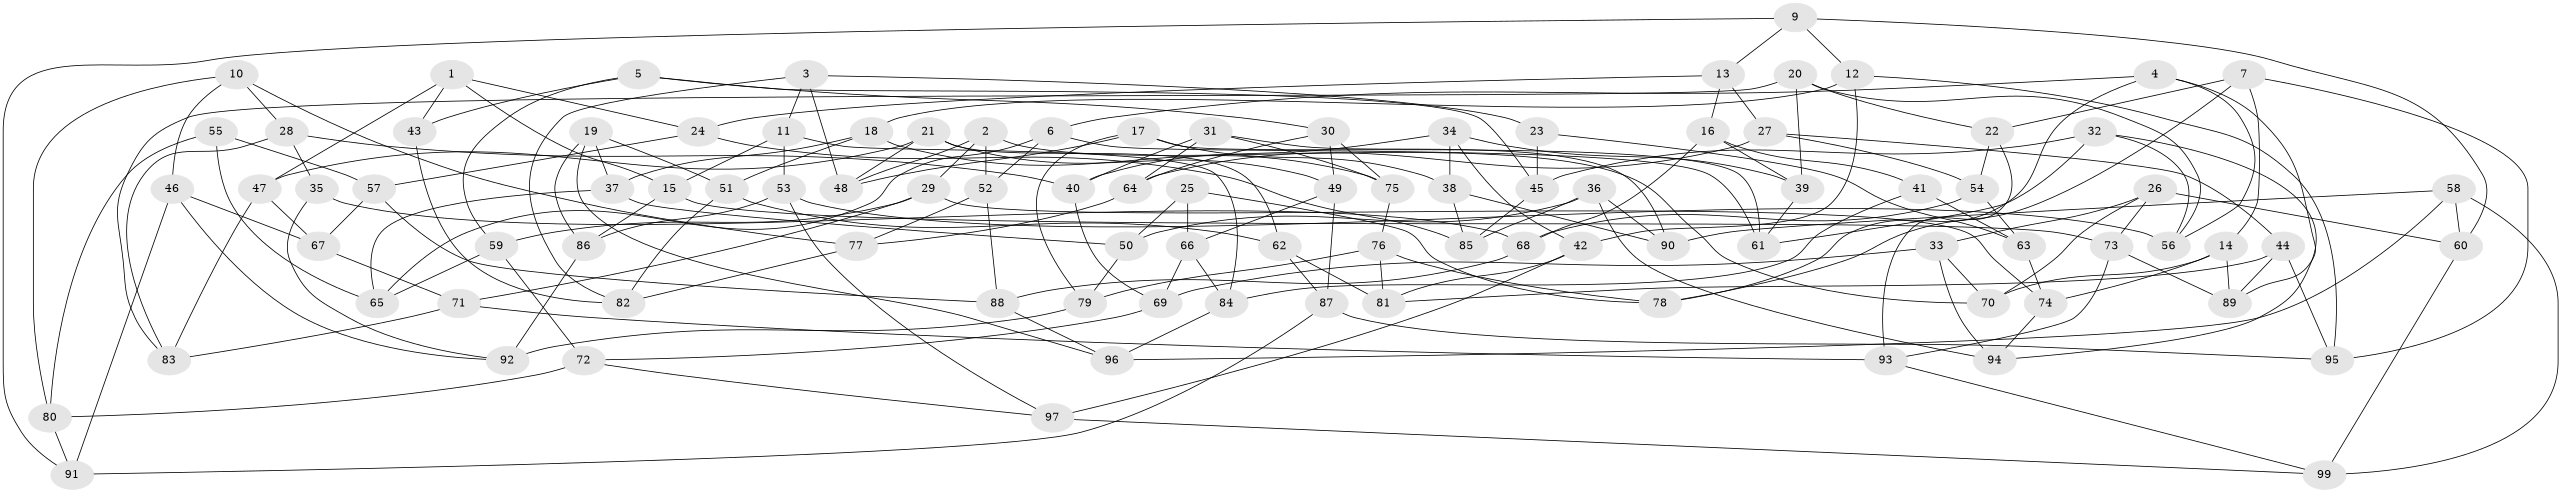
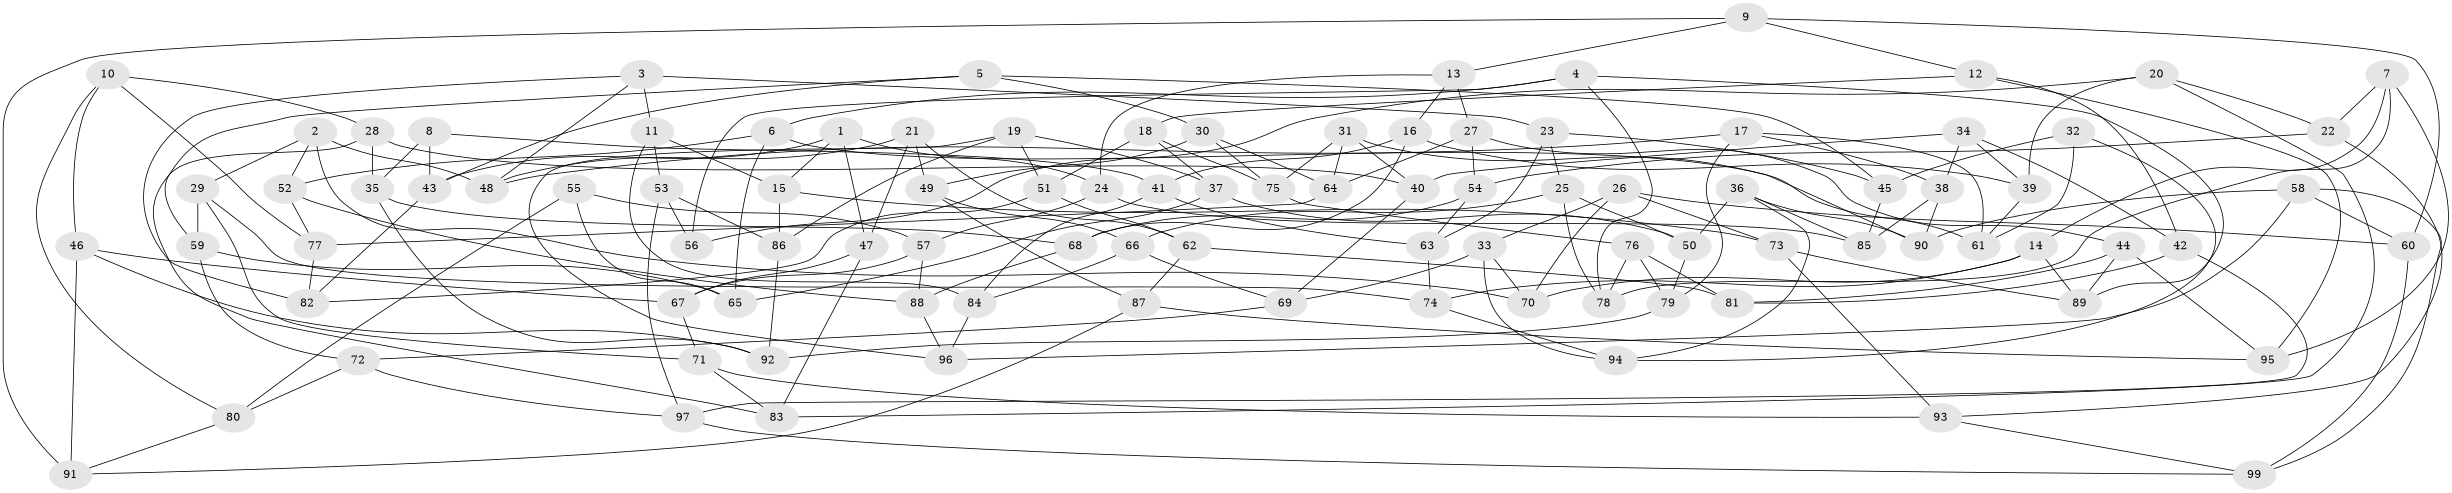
node "8": added
edge "23" -- "25": added
edge "32" -- "56": removed
